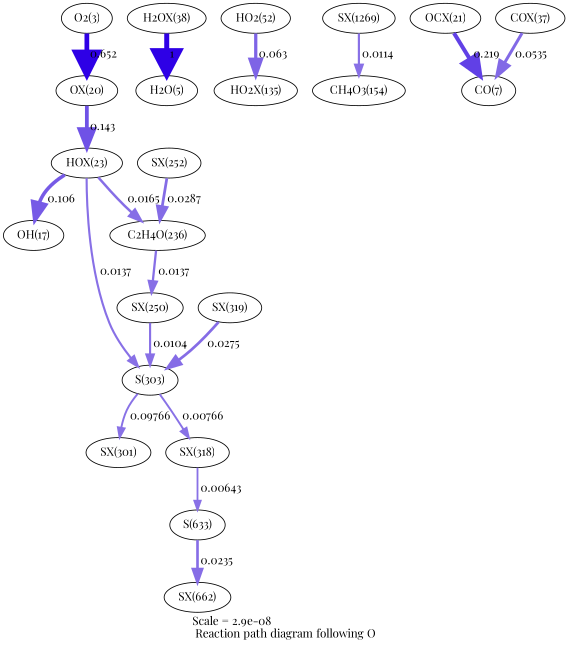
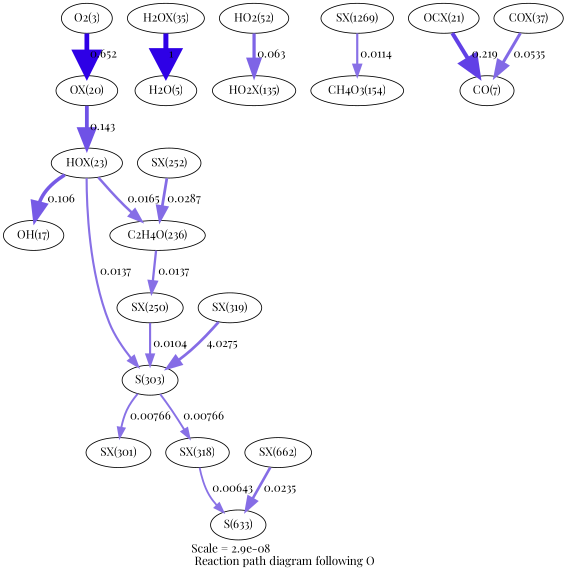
node "H2OX(38)": label "H2OX(38)" -> "H2OX(35)"
edge "SX(319)" -> "S(303)": label " 0.0275" -> " 4.0275"
edge "S(303)" -> "SX(301)": label " 0.09766" -> " 0.00766"
edge "S(633)" -> "SX(662)": reversed
